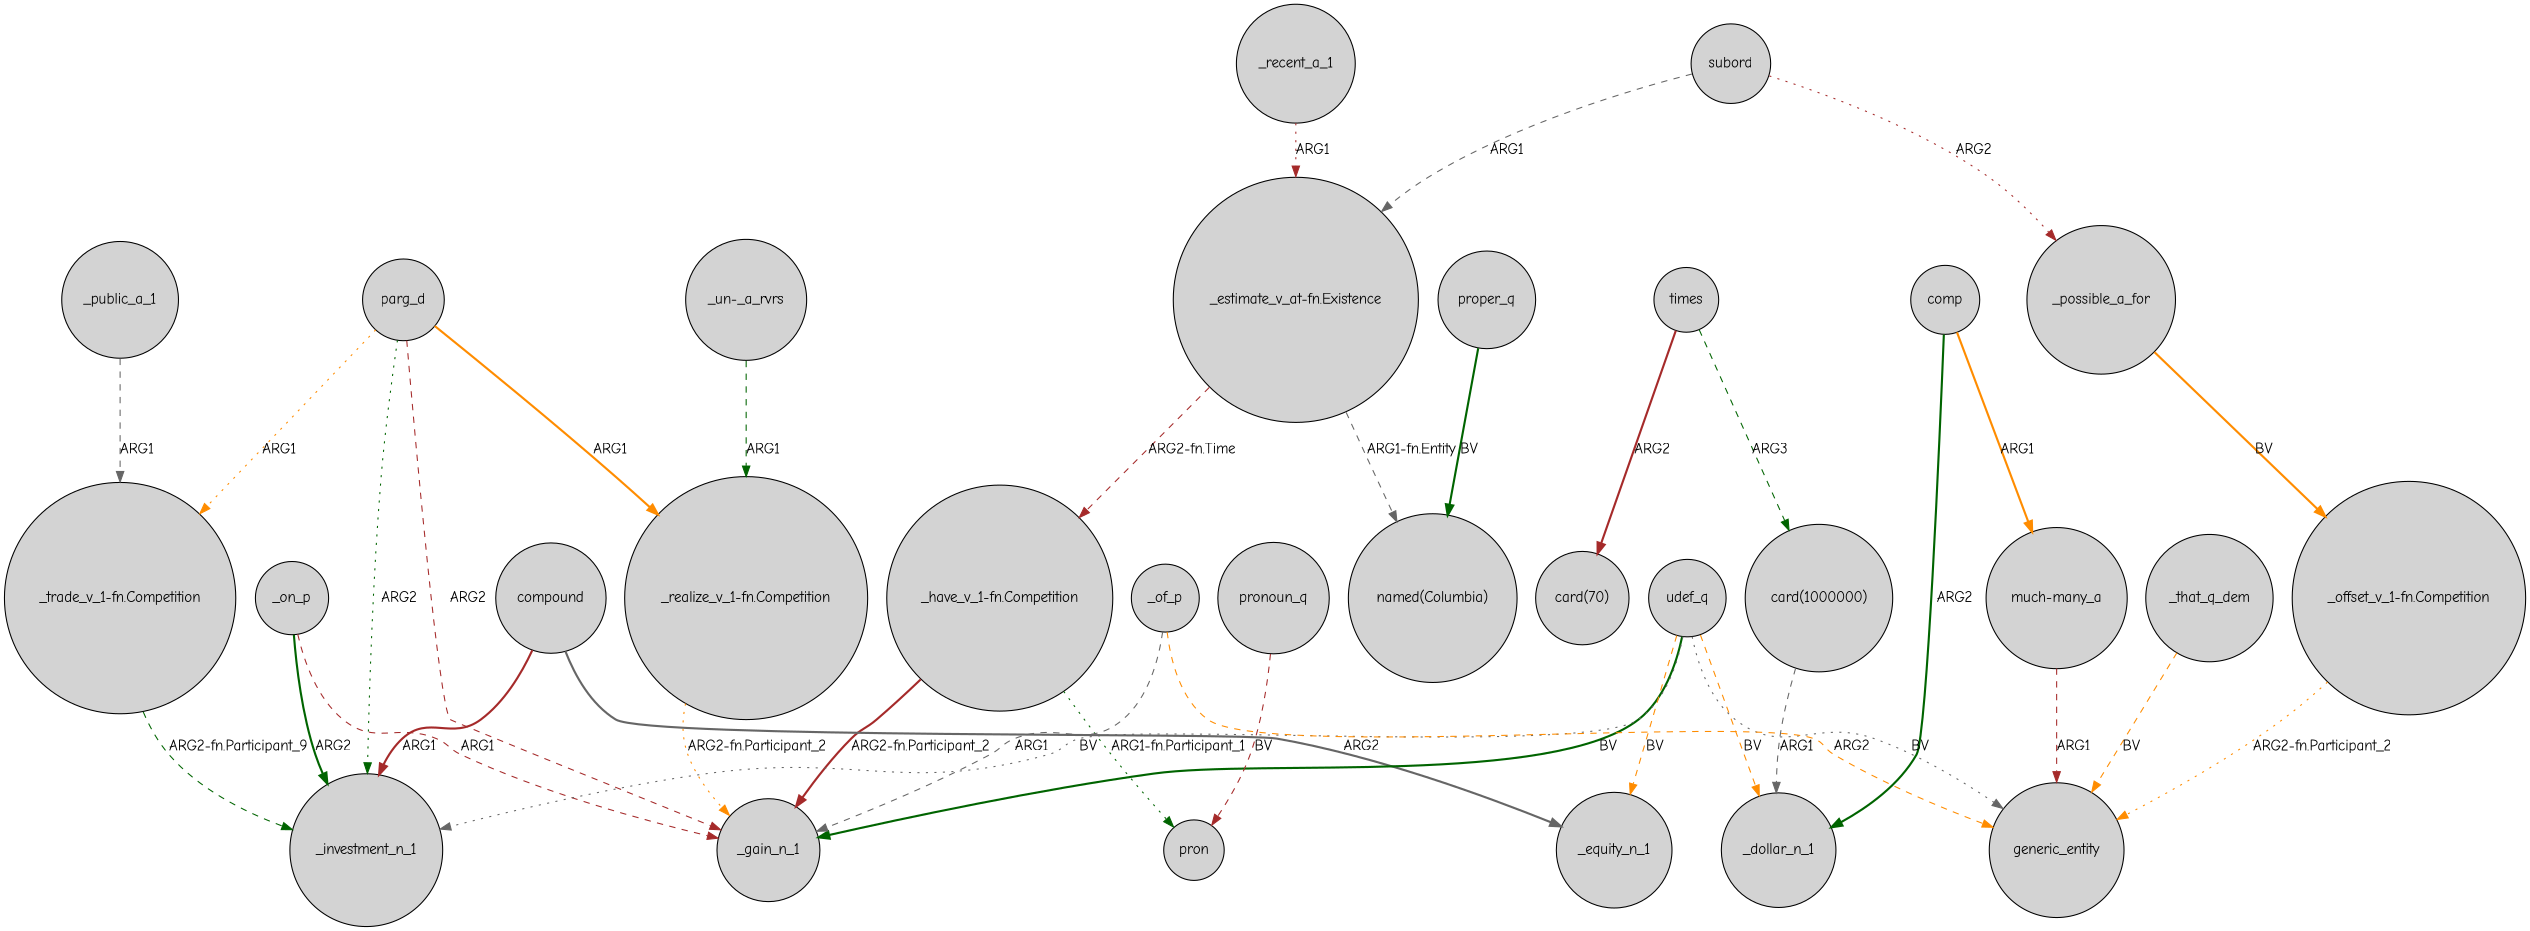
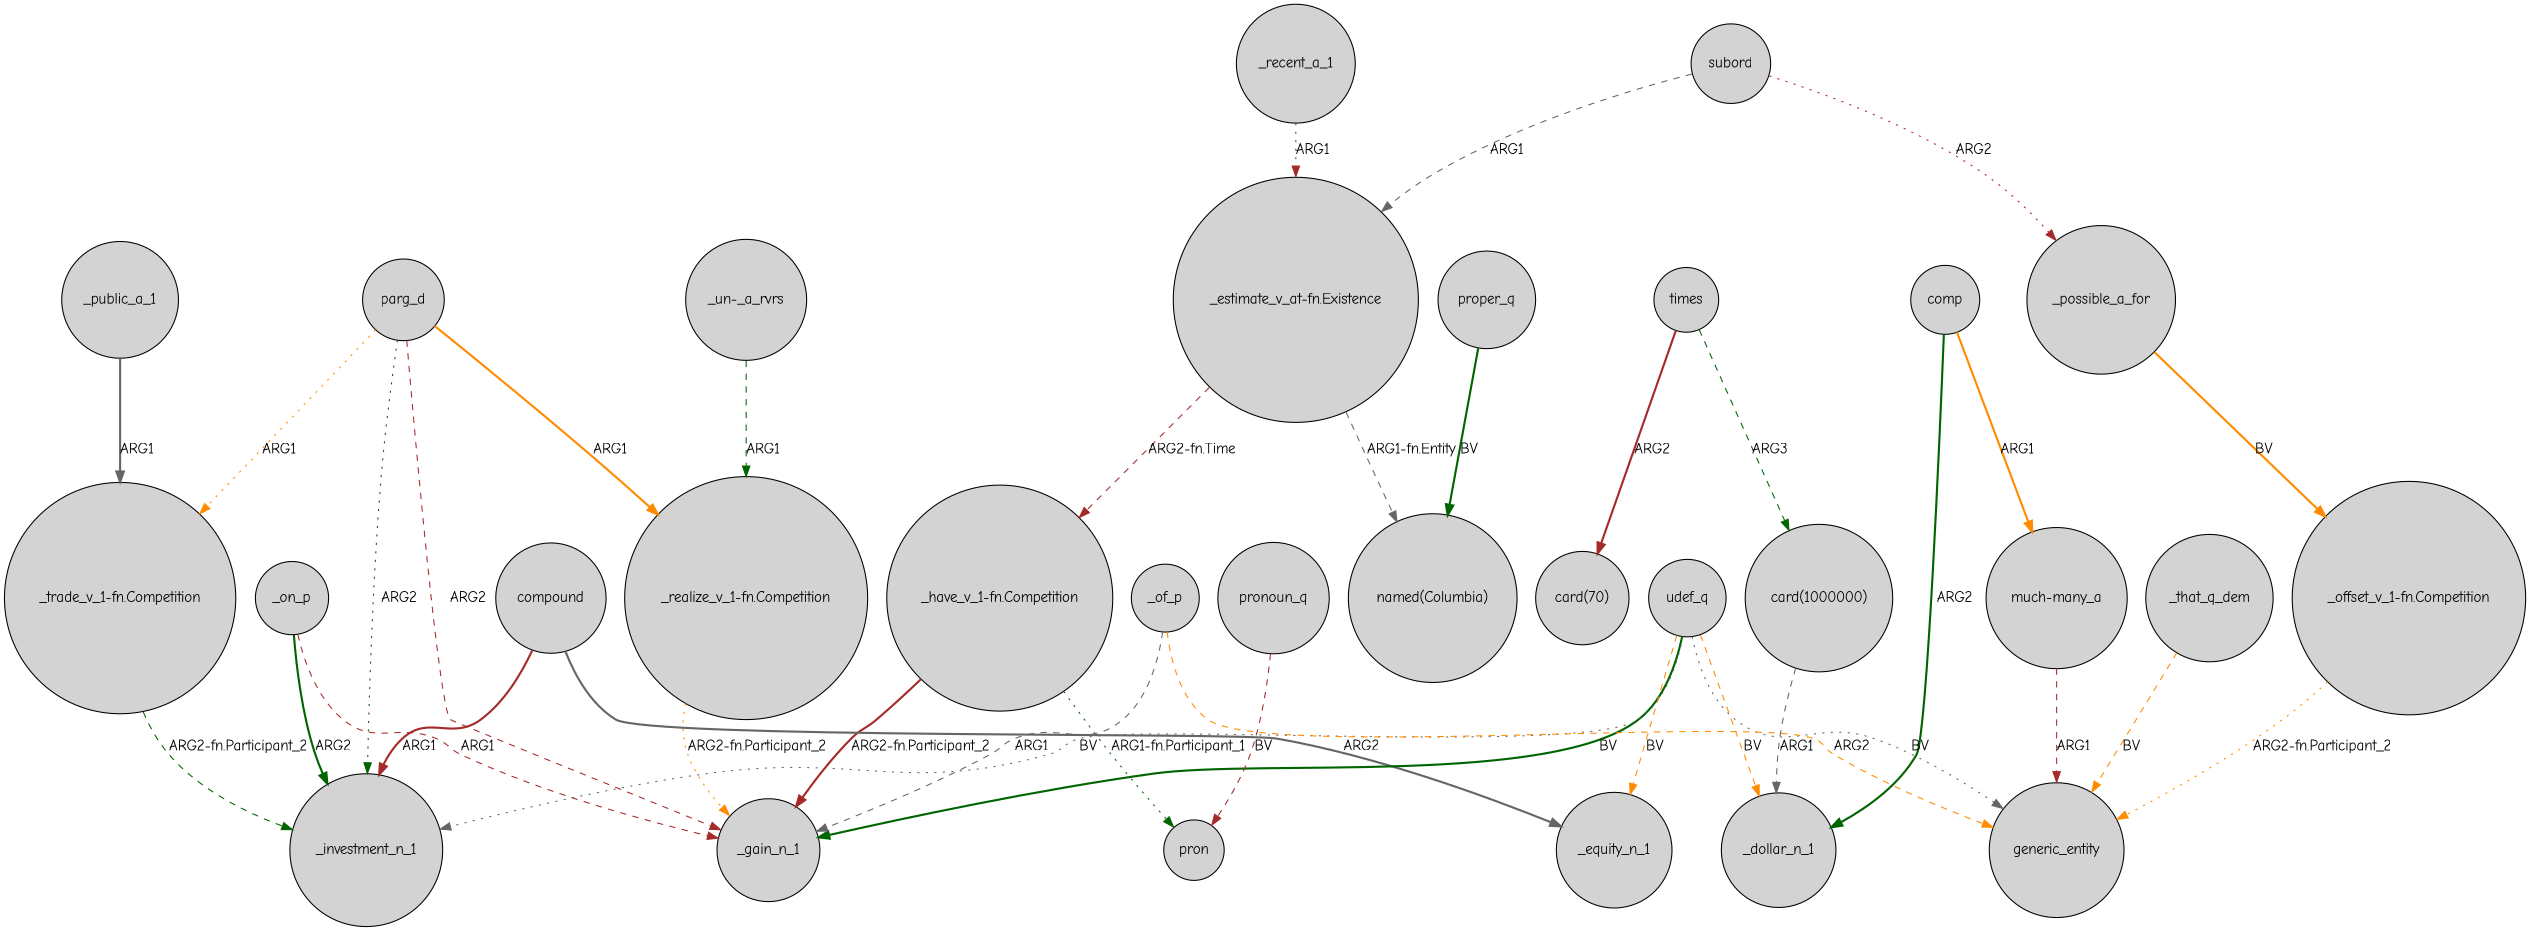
edge "_public_a_1" -> "_trade_v_1-fn.Competition": style dashed -> bold
edge "_trade_v_1-fn.Competition" -> "_investment_n_1": label "ARG2-fn.Participant_9" -> "ARG2-fn.Participant_2"
